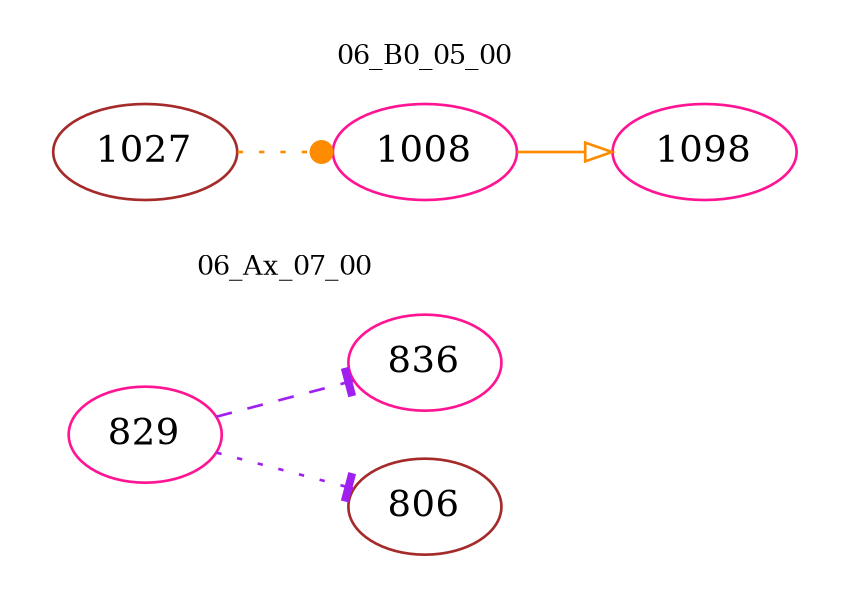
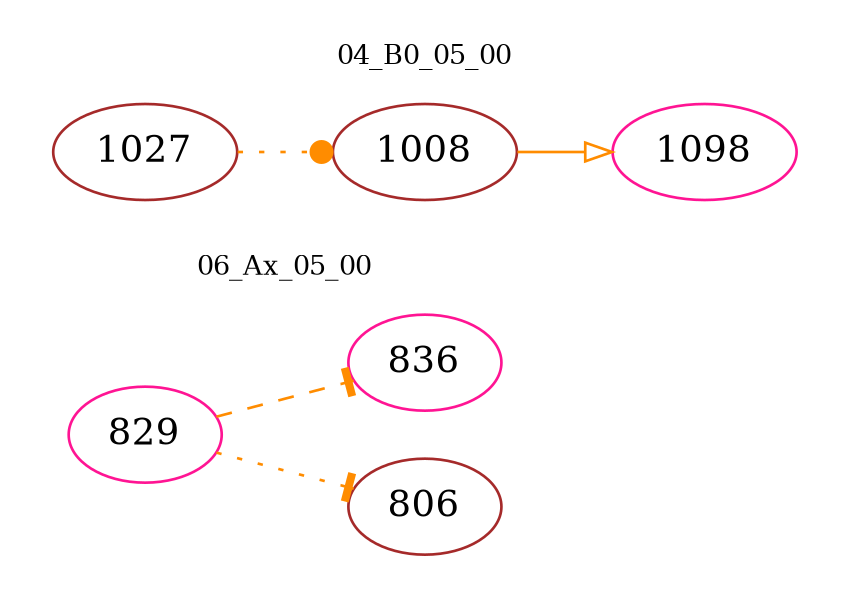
cluster "06_B0_05_00": label "06_B0_05_00" -> "04_B0_05_00"
node "1008": color deeppink -> brown
cluster "06_Ax_07_00": label "06_Ax_07_00" -> "06_Ax_05_00"
edge "829" -> "836": color purple -> darkorange
edge "829" -> "806": color purple -> darkorange
